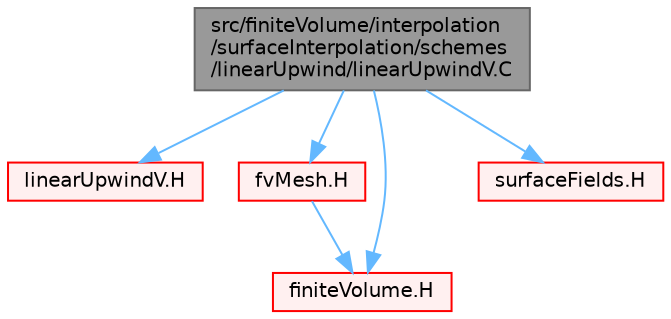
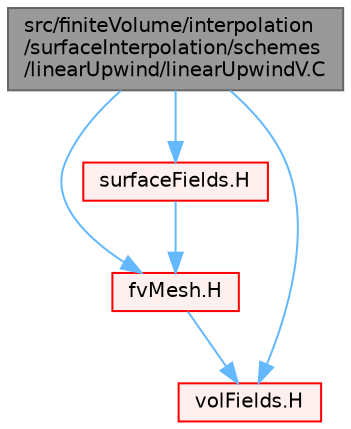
node "linearUpwindV.H": removed
edge "surfaceFields.H" -> "fvMesh.H": added
node "finiteVolume.H": label "finiteVolume.H" -> "volFields.H"
